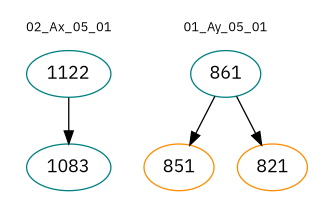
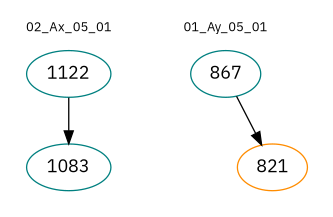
node "861": label "861" -> "867"
node "851": removed
